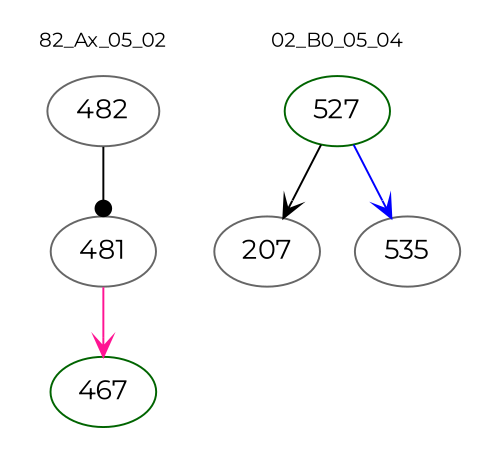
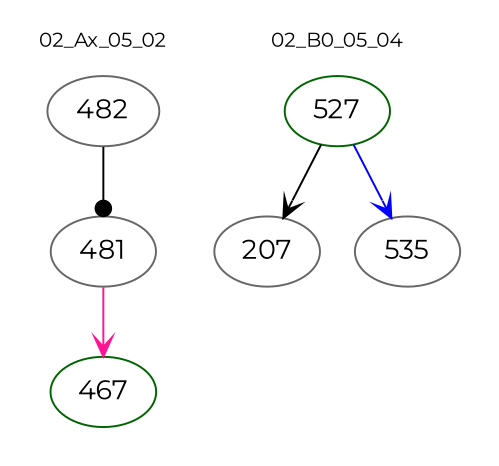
cluster "82_Ax_05_02": label "82_Ax_05_02" -> "02_Ax_05_02"
